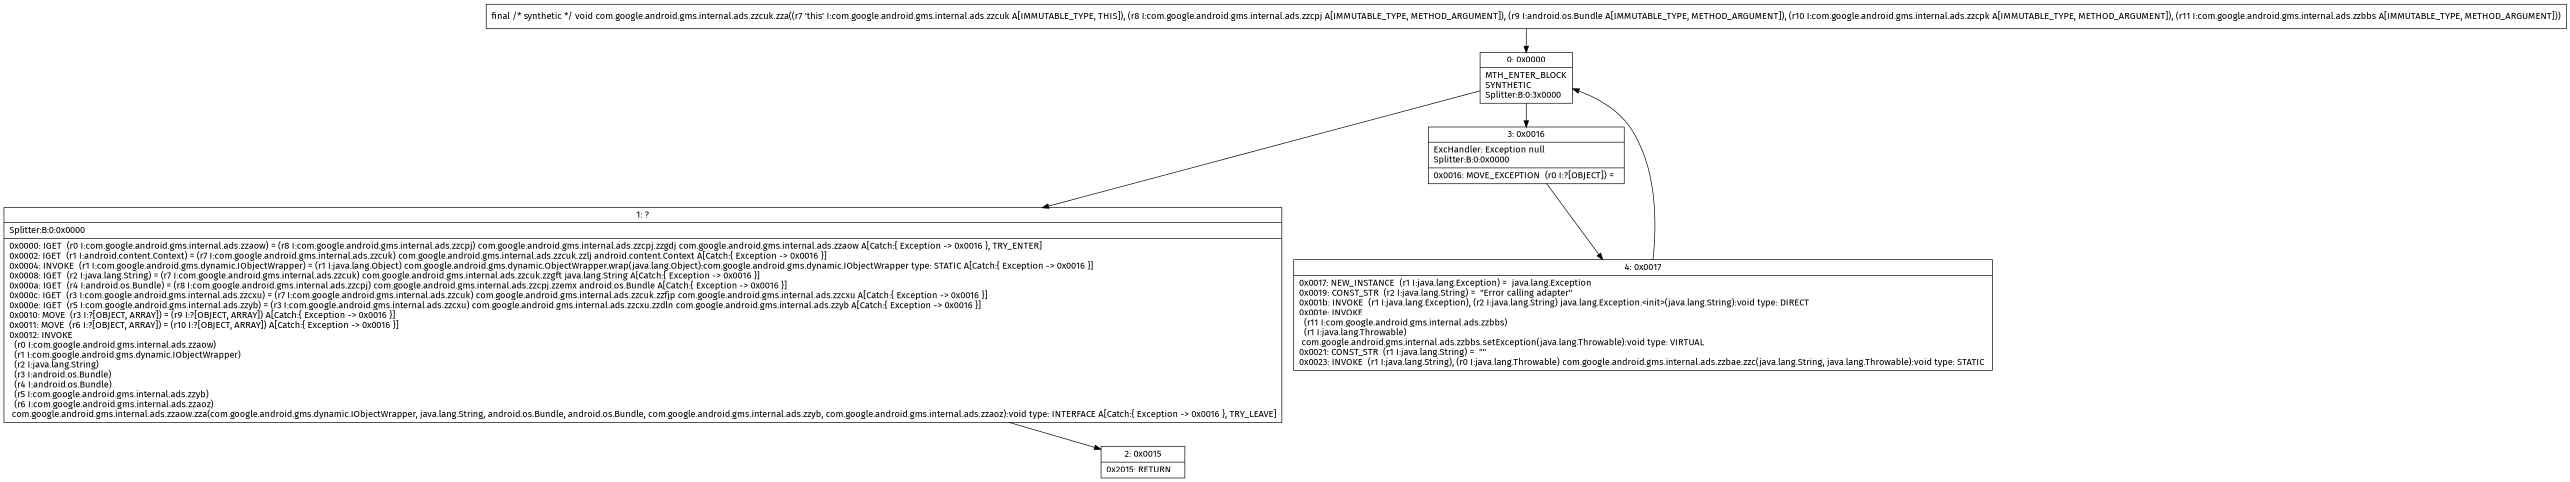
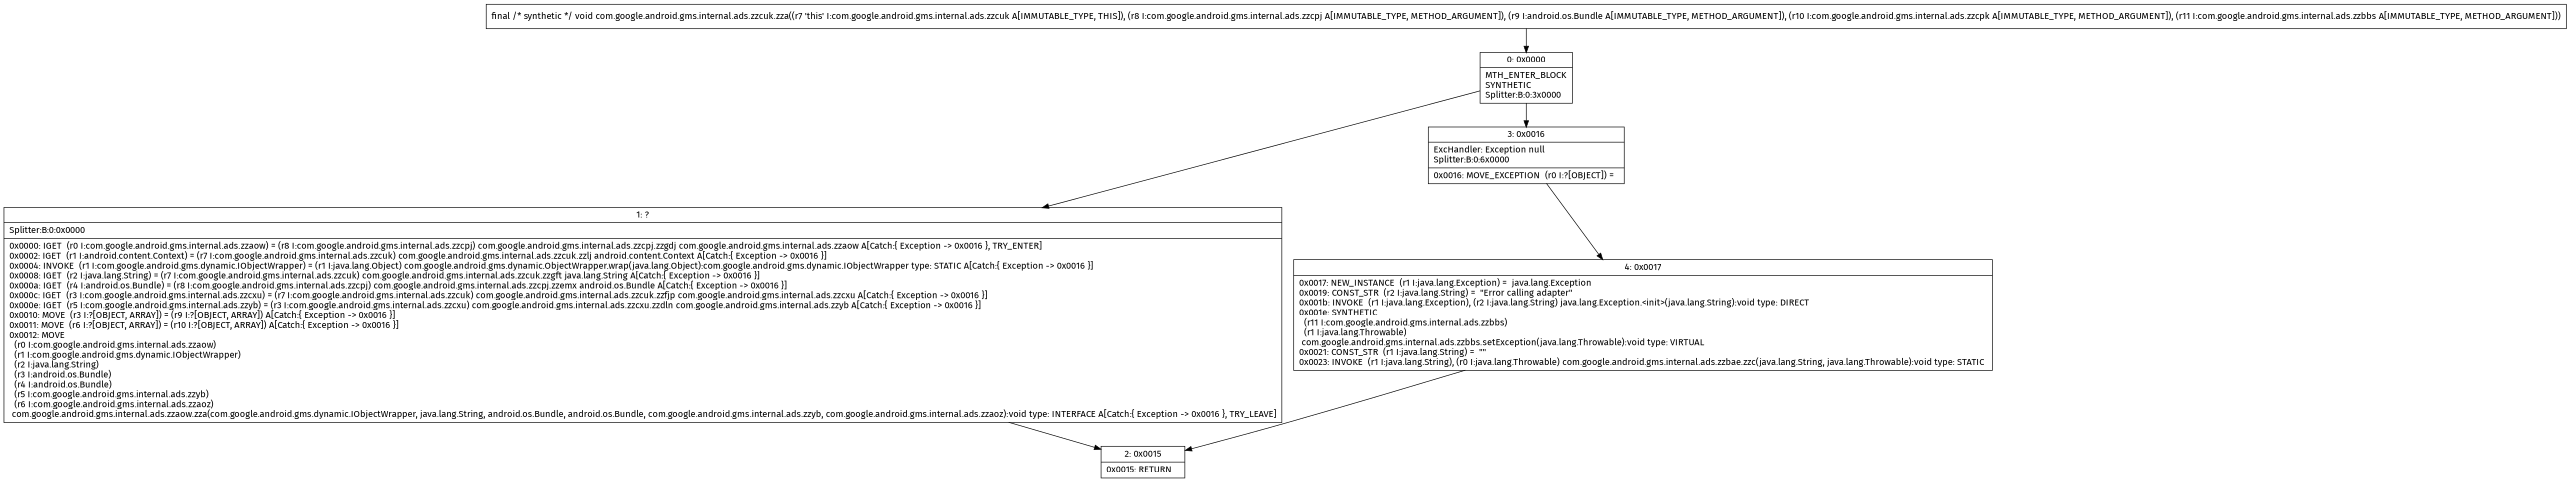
node "3: 0x0016": text "Splitter:B:0:0x0000" -> "Splitter:B:0:6x0000"
edge "4: 0x0017" -> "0: 0x0000": now "4: 0x0017" -> "2: 0x0015"
node "4: 0x0017": text "0x001e: INVOKE" -> "0x001e: SYNTHETIC"
node "1: ?": text "0x0012: INVOKE" -> "0x0012: MOVE"
node "2: 0x0015": text "0x2015: RETURN" -> "0x0015: RETURN"
